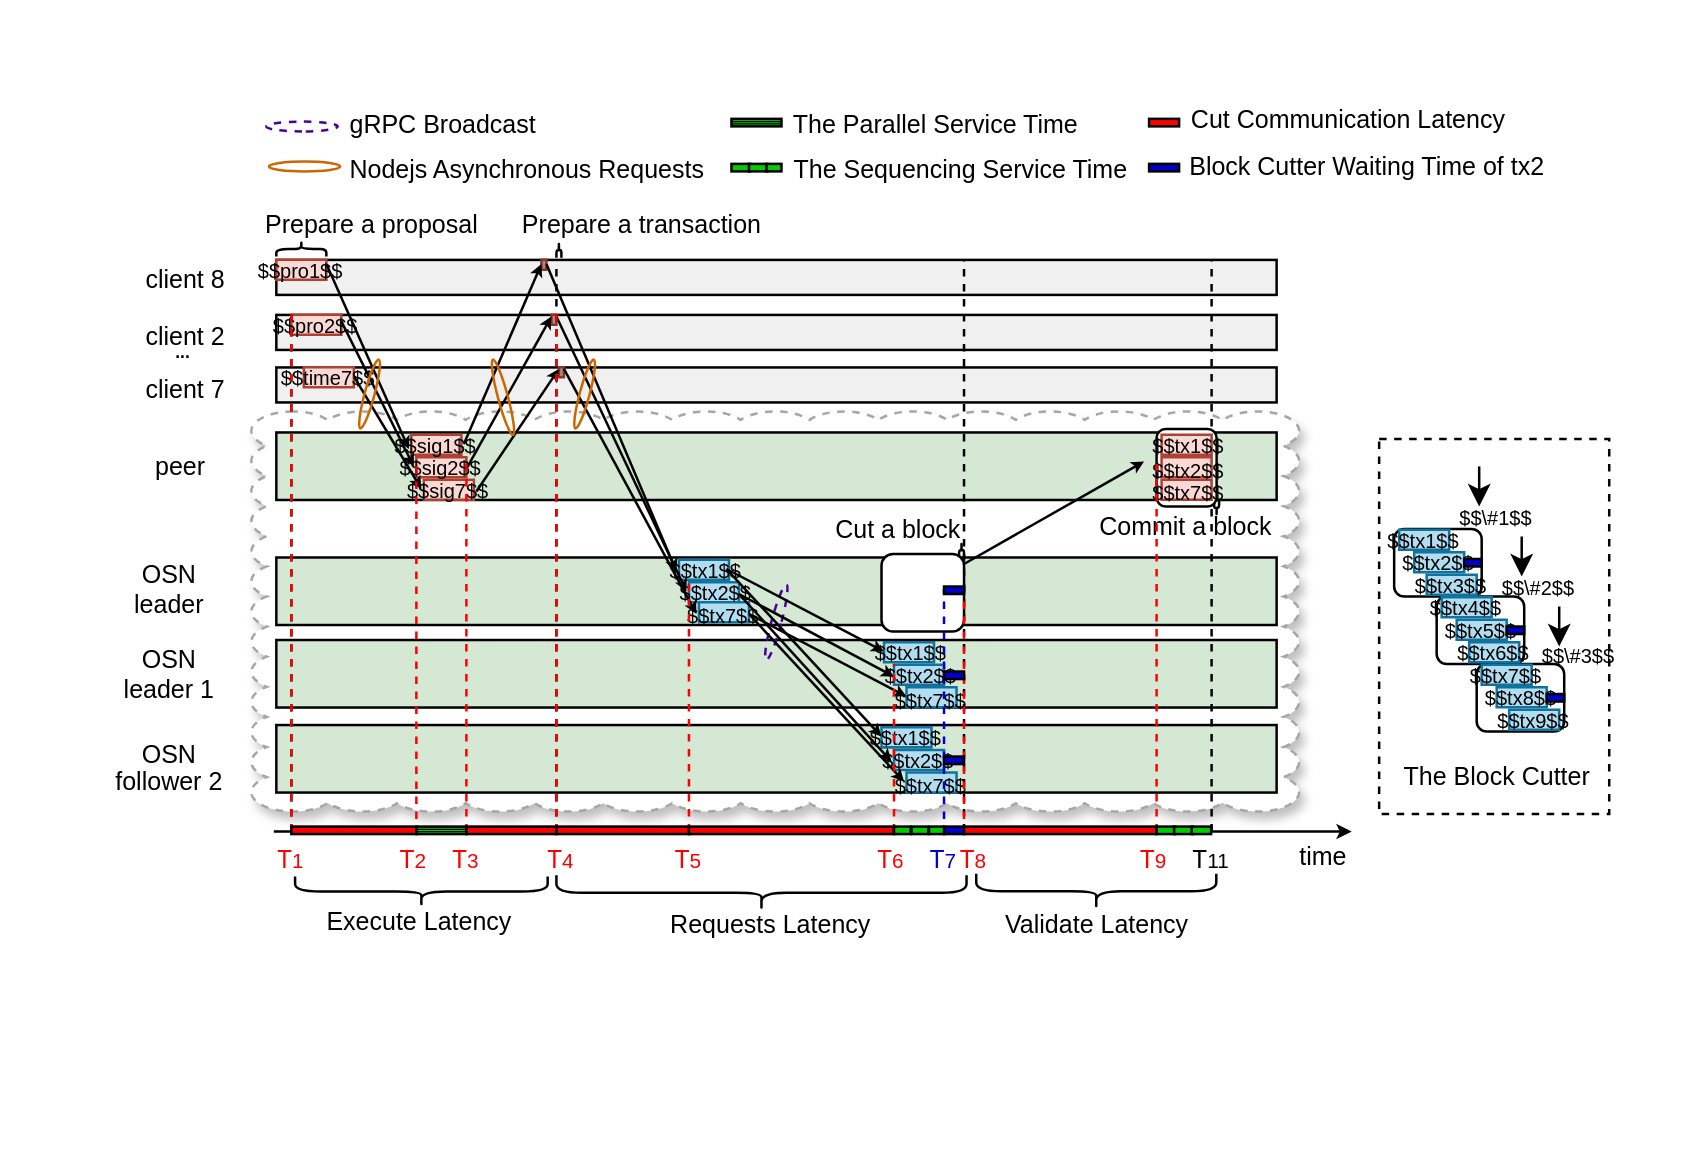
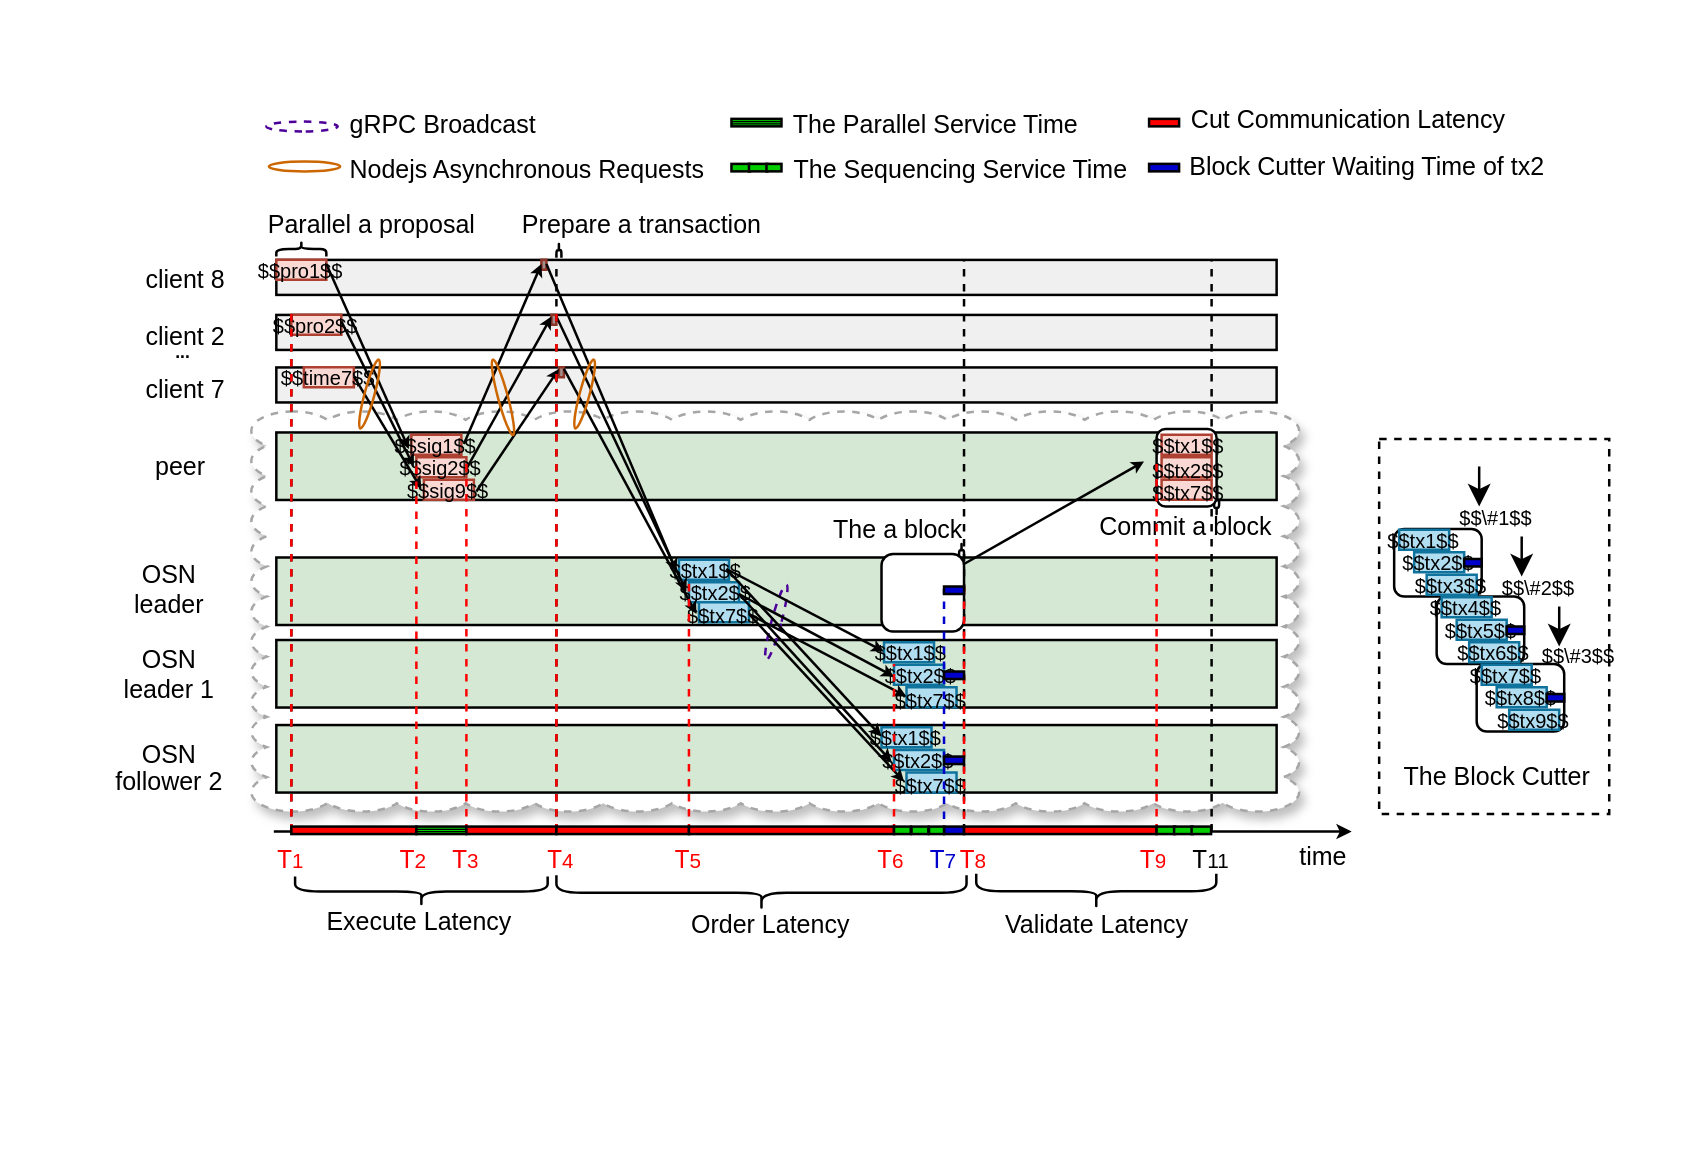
node "Prepare a proposal": label "Prepare a proposal" -> "Parallel a proposal"
node "$$sig7$$": label "$$sig7$$" -> "$$sig9$$"
node "Cut a block": label "Cut a block" -> "The a block"
node "Requests Latency": label "Requests Latency" -> "Order Latency"
